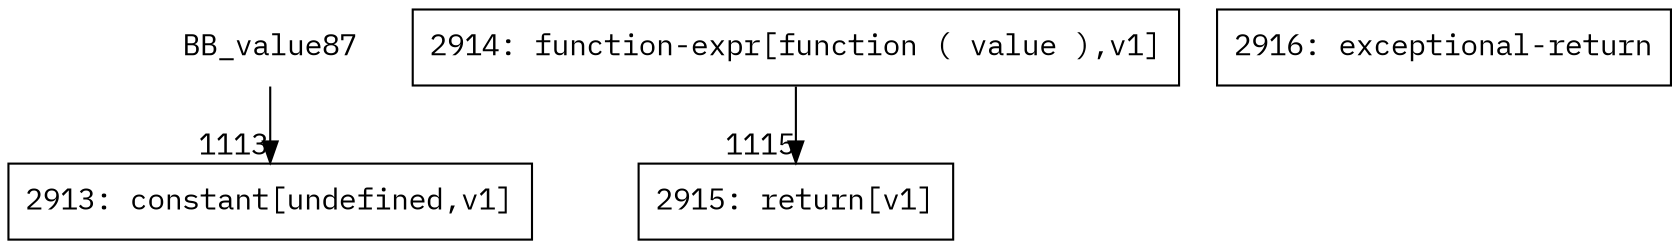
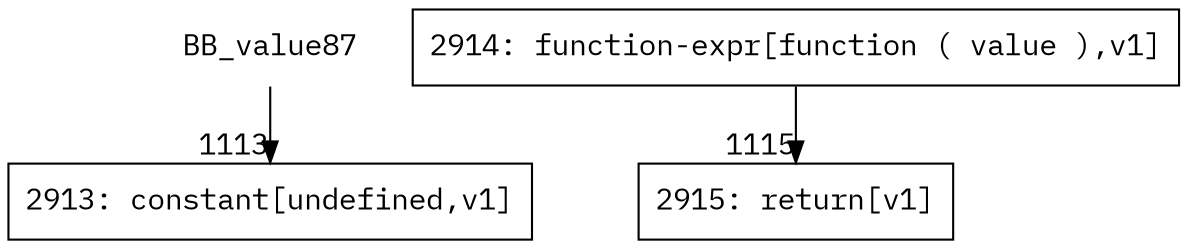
node "2916: exceptional-return": removed
